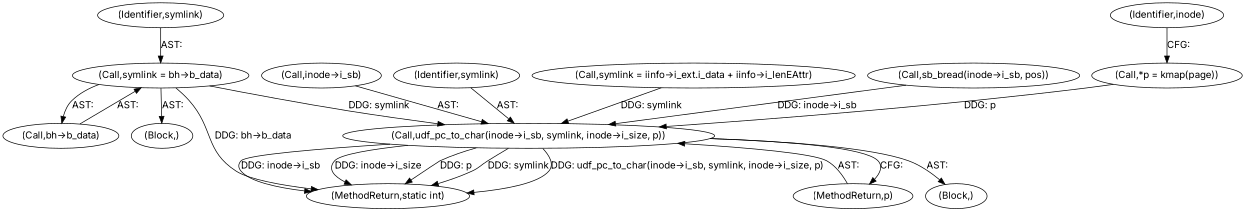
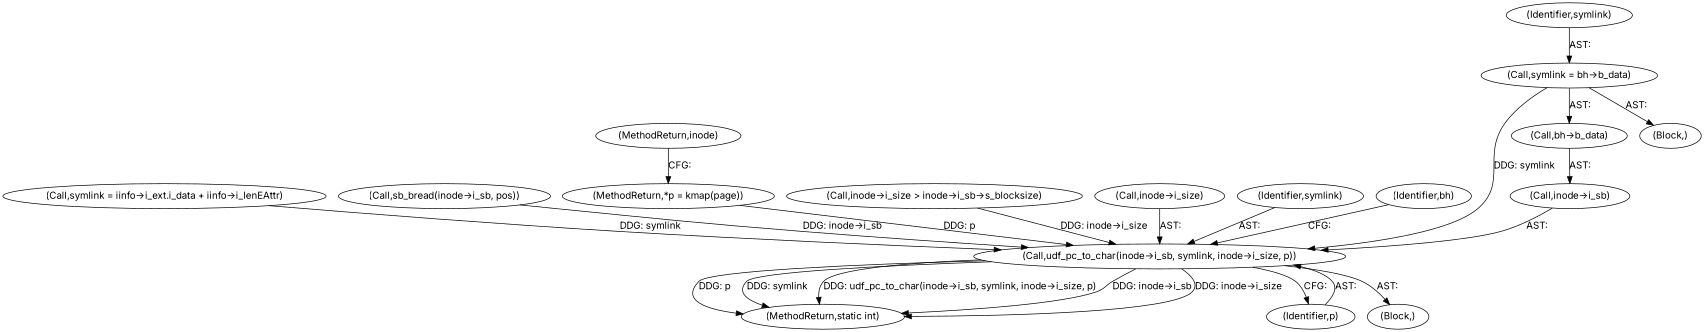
node "(Identifier,inode)": label "(Identifier,inode)" -> "(MethodReturn,inode)"
node "(Call,*p = kmap(page))": label "(Call,*p = kmap(page))" -> "(MethodReturn,*p = kmap(page))"
edge "(Call,bh->b_data)" -> "(Call,symlink = bh->b_data)": now "(Call,bh->b_data)" -> "(Call,inode->i_sb)"
edge "(Call,symlink = bh->b_data)" -> "(MethodReturn,static int)": removed, label "DDG: bh->b_data"
node "(MethodReturn,p)": label "(MethodReturn,p)" -> "(Identifier,p)"
node "(Call,inode->i_size > inode->i_sb->s_blocksize)": added
node "(Call,inode->i_size)": added
node "(Identifier,bh)": added
